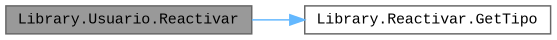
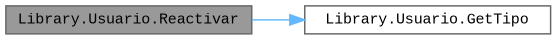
node "Library.Reactivar.GetTipo": label "Library.Reactivar.GetTipo" -> "Library.Usuario.GetTipo"
